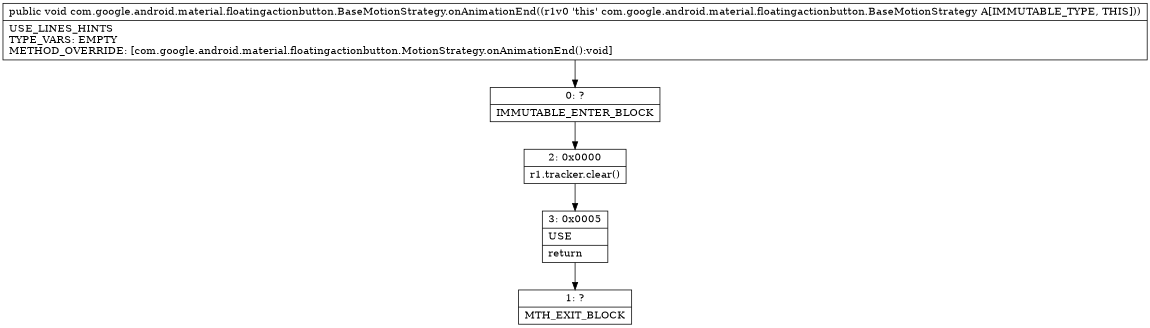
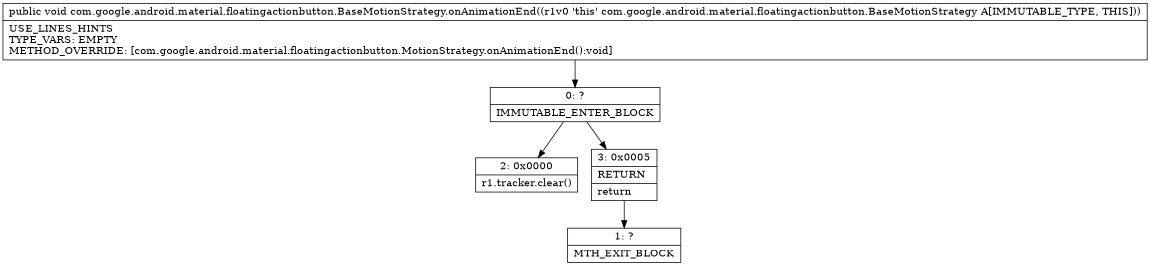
edge "2: 0x0000" -> "3: 0x0005": now "0: ?" -> "3: 0x0005"
node "3: 0x0005": text "USE" -> "RETURN"
